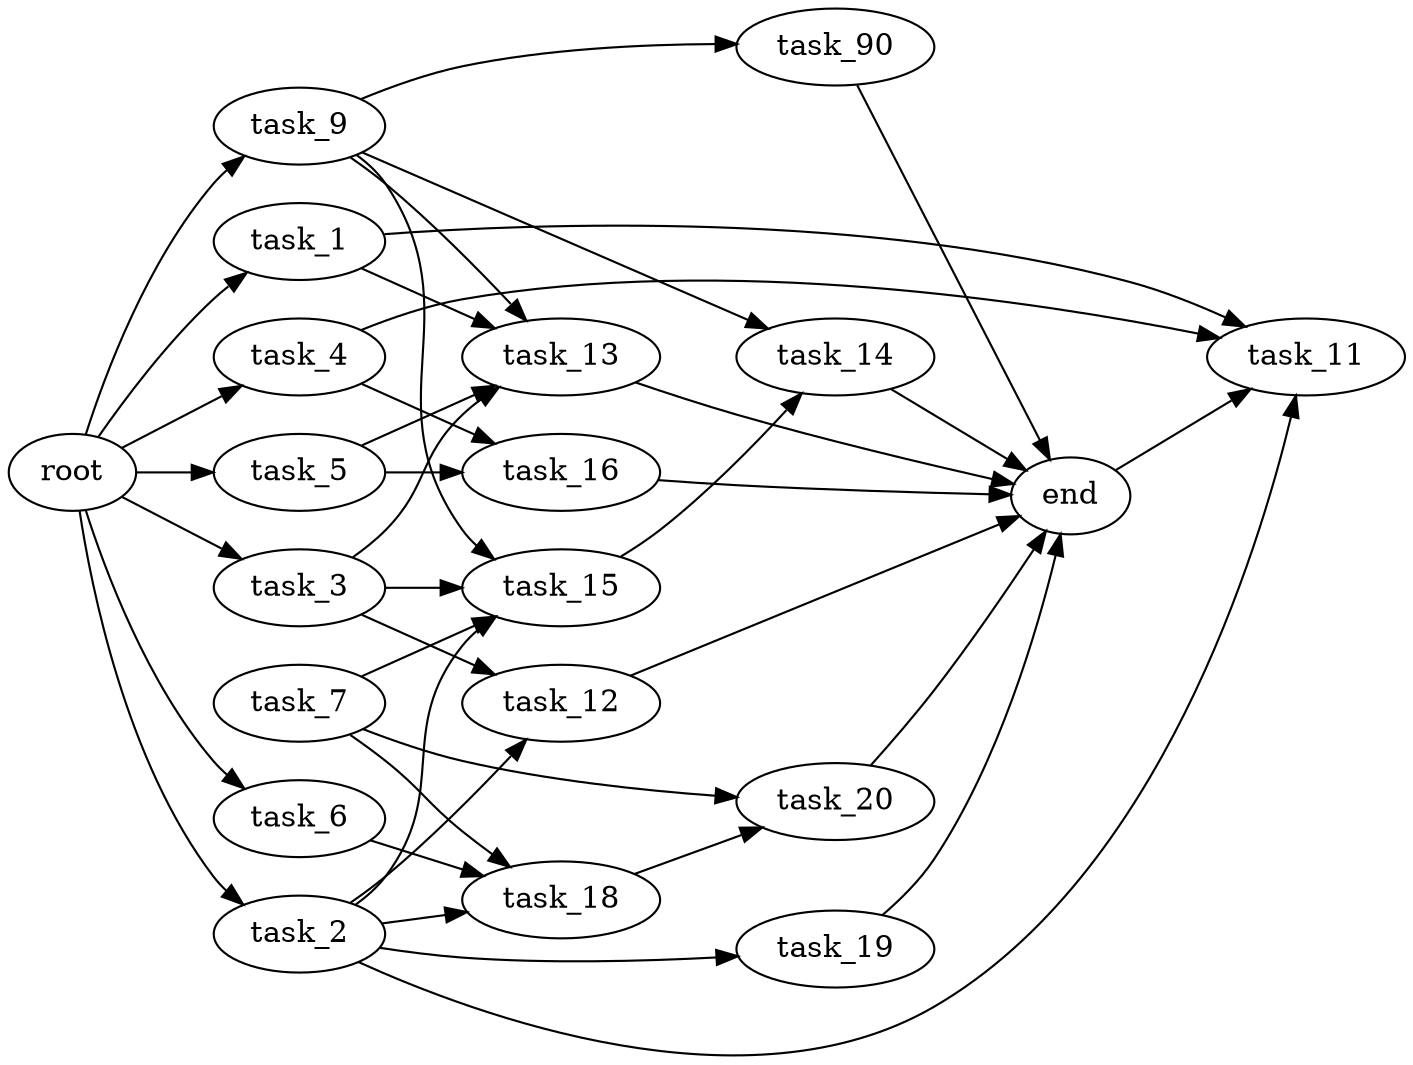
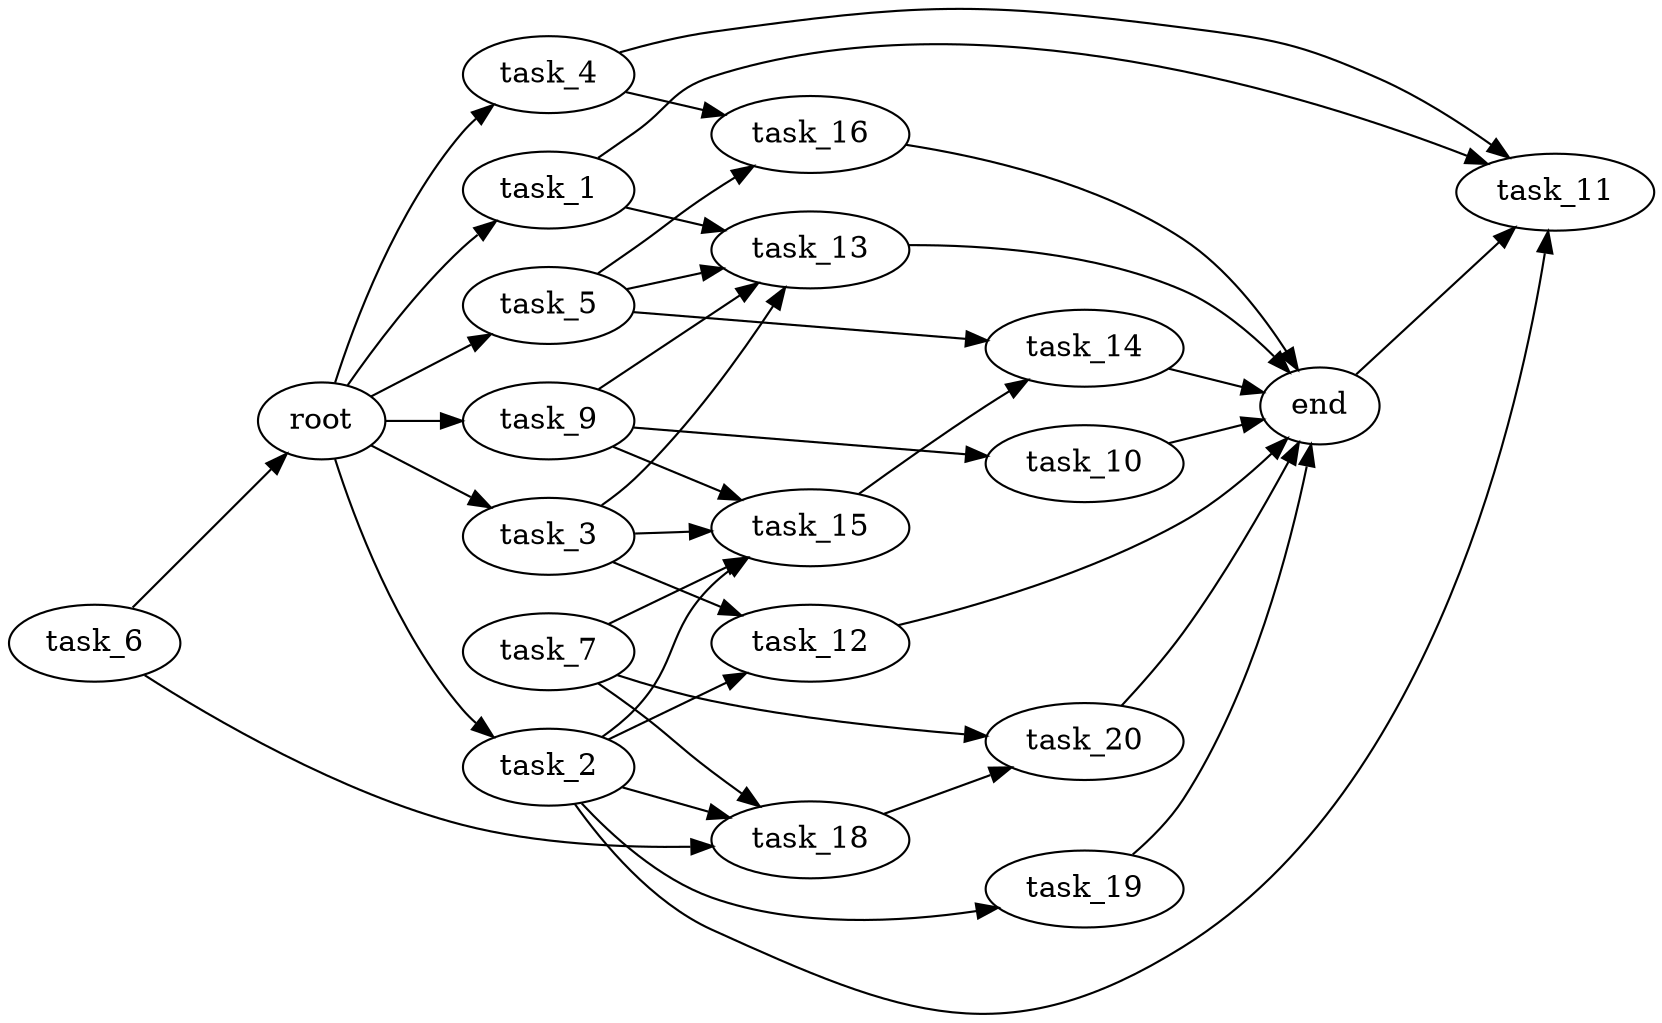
node "task_90": label "task_90" -> "task_10"
edge "task_9" -> "task_14": now "task_5" -> "task_14"
edge "root" -> "task_6": reversed
